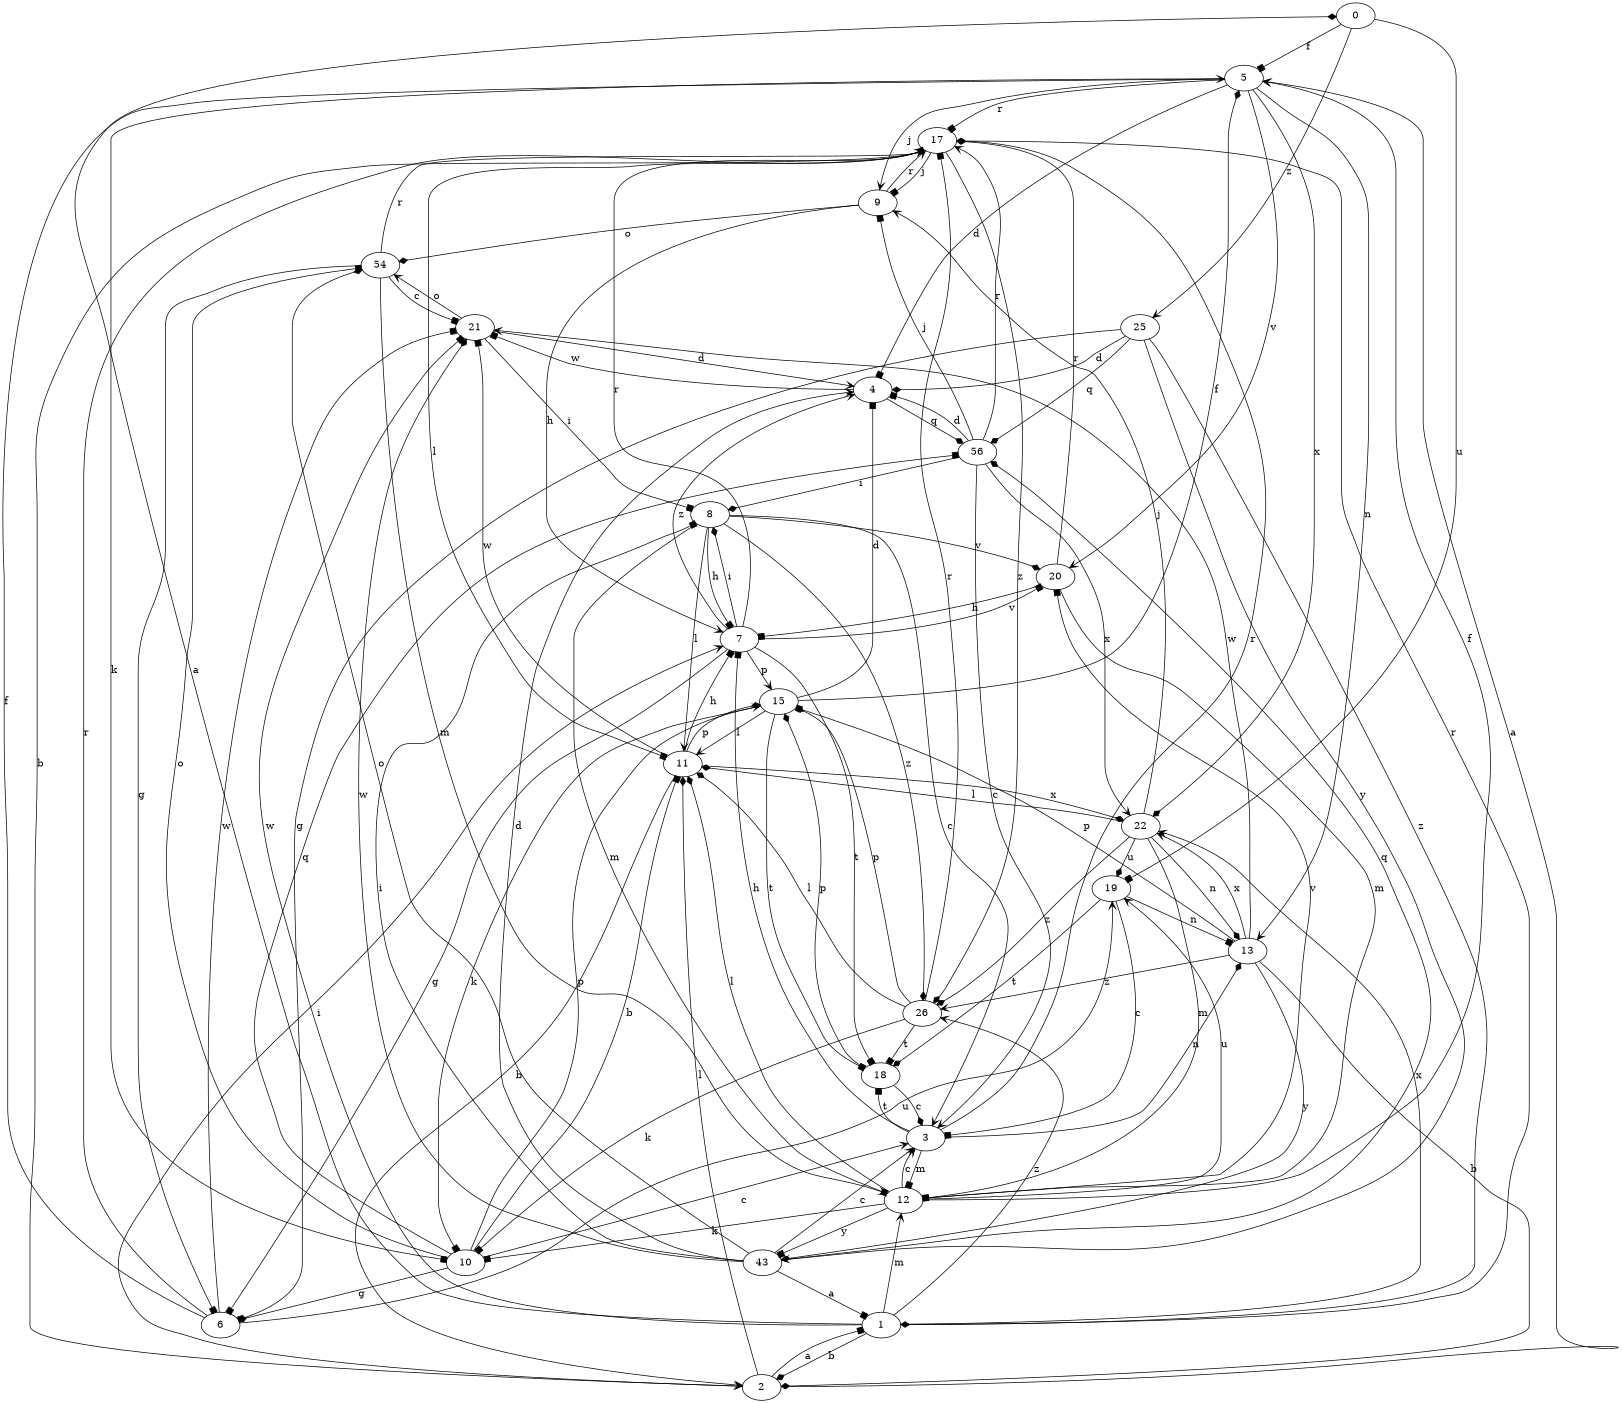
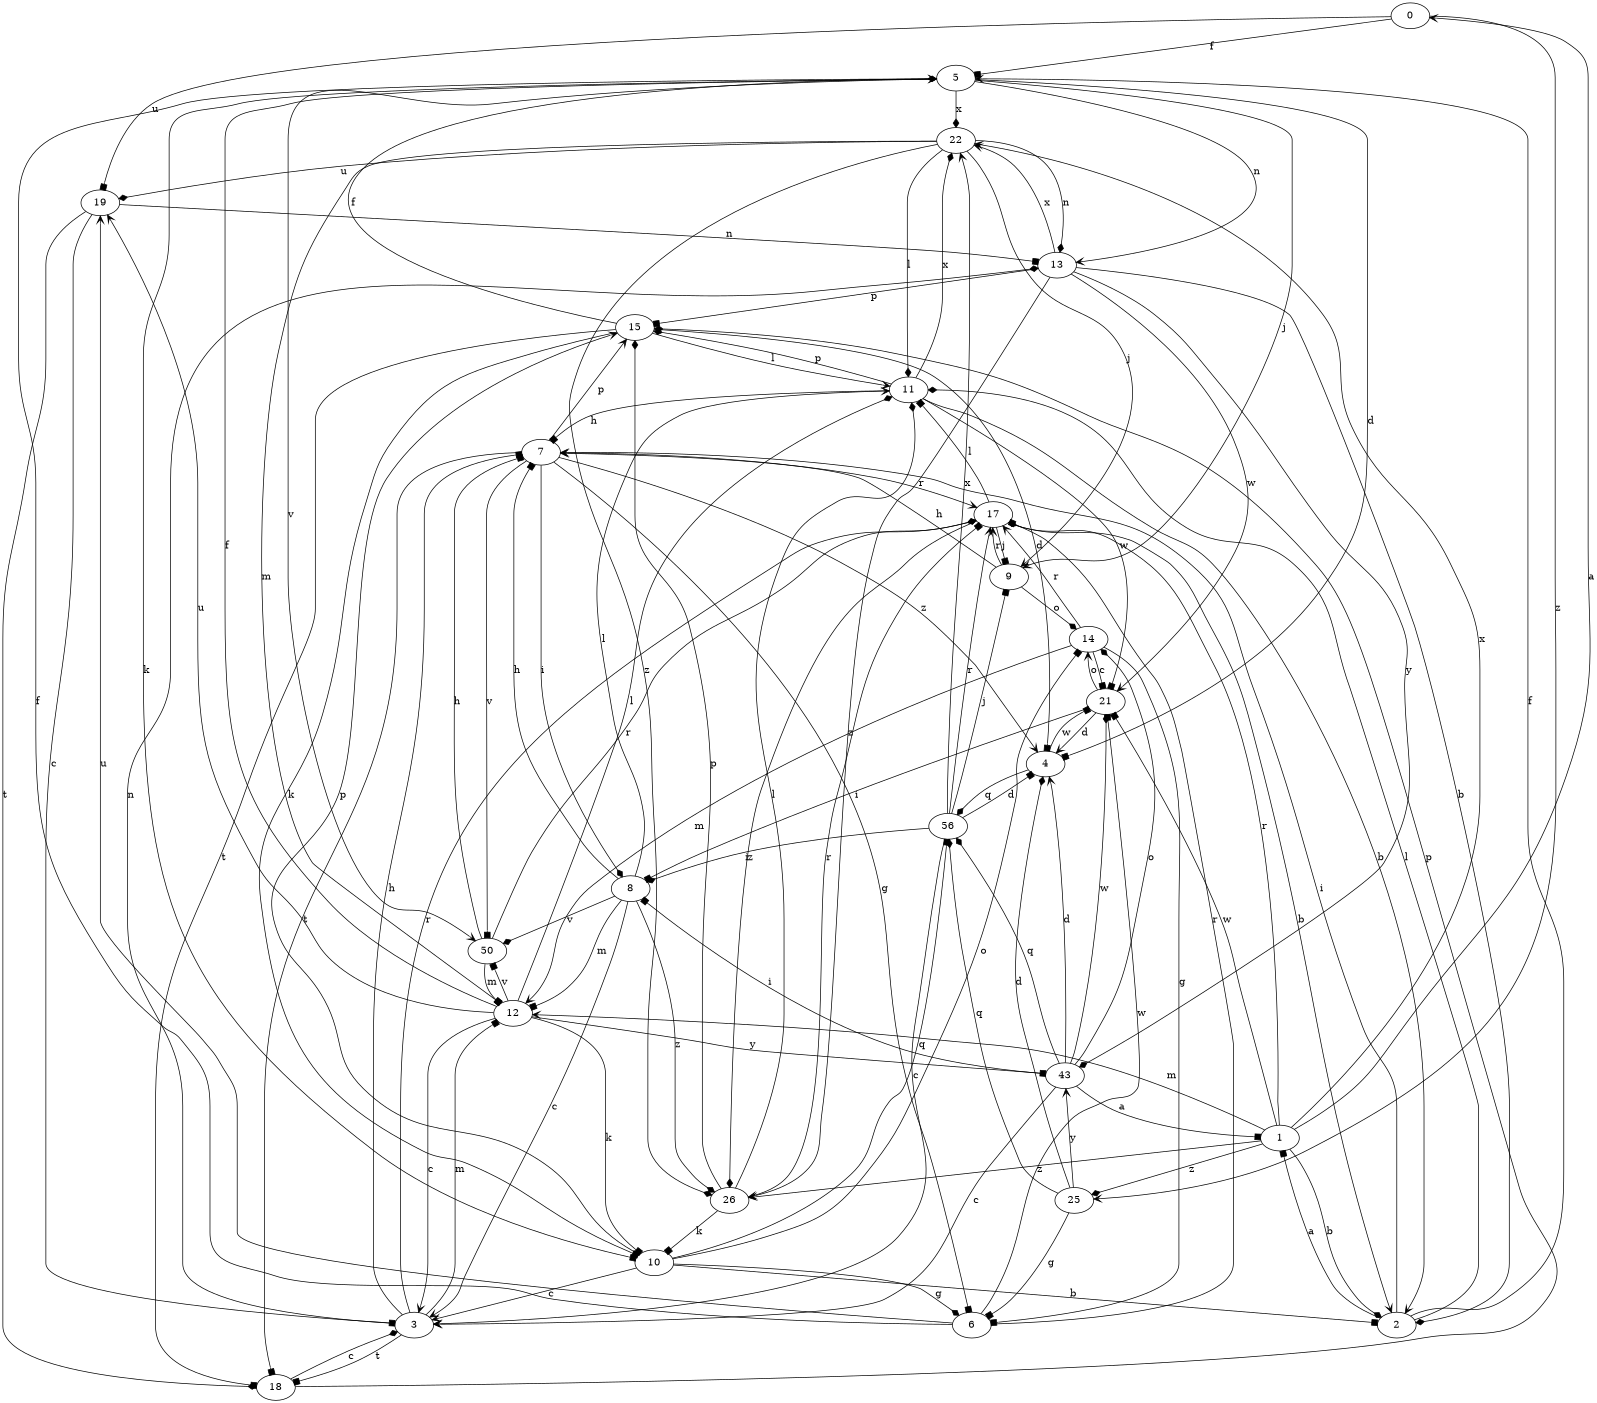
edge "5" -> "17": removed, label "r"
node "54": label "54" -> "14"
edge "1" -> "0": arrowhead diamond -> vee
node "20": label "20" -> "50"
edge "2" -> "5": label "a" -> "f"
edge "10" -> "11": now "10" -> "2"
edge "26" -> "18": removed, label "t"
edge "25" -> "1": reversed
